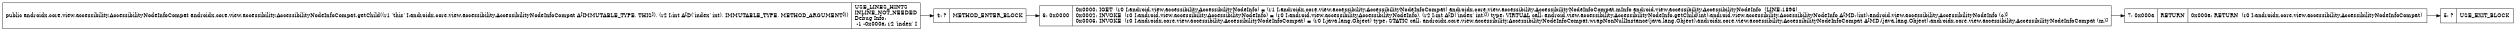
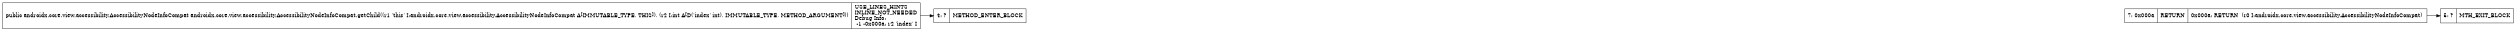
node "6: 0x0000": removed
node "5: ?": text "USE_EXIT_BLOCK" -> "MTH_EXIT_BLOCK"
